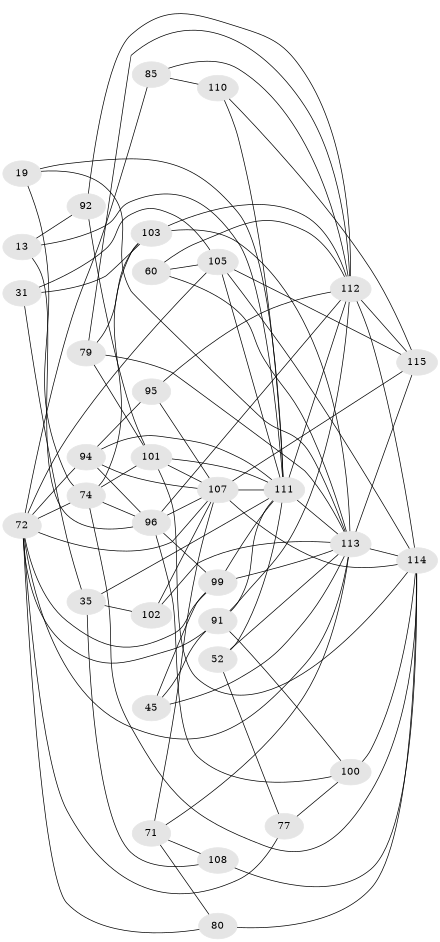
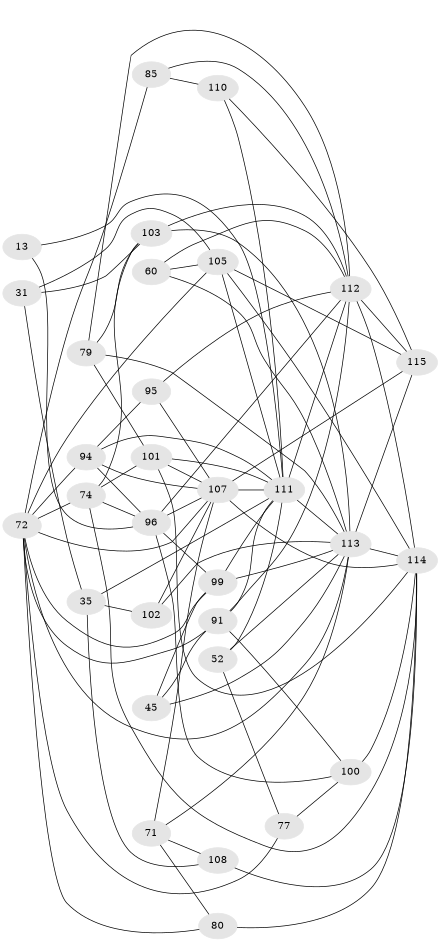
node "19": removed
node "92": removed
